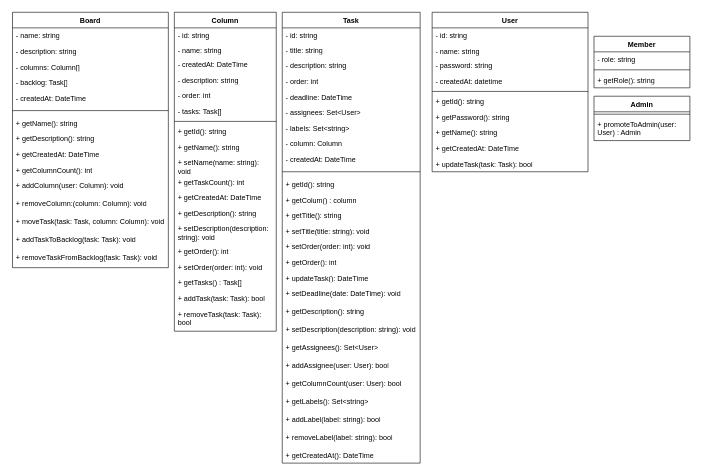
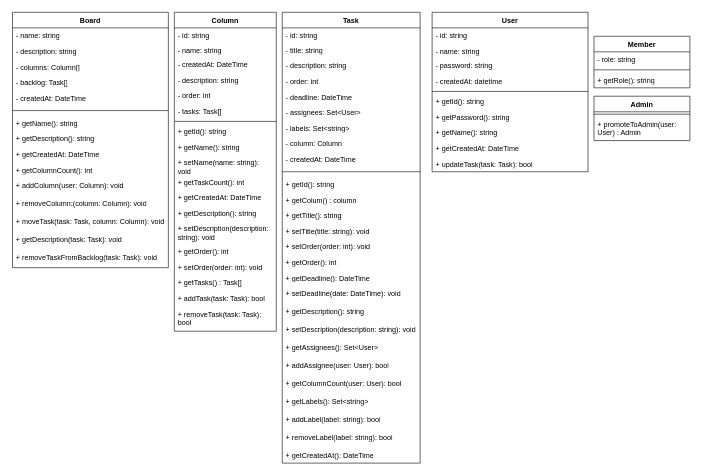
node "+ addTaskToBacklog(task: Task): void": label "+ addTaskToBacklog(task: Task): void" -> "+ getDescription(task: Task): void"
node "+ updateTask(): DateTime": label "+ updateTask(): DateTime" -> "+ getDeadline(): DateTime"
